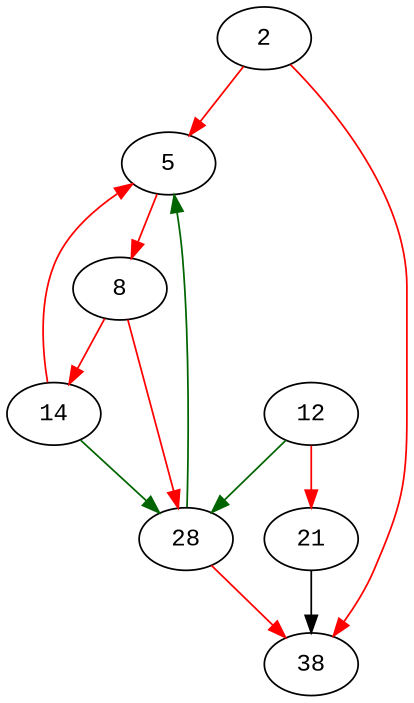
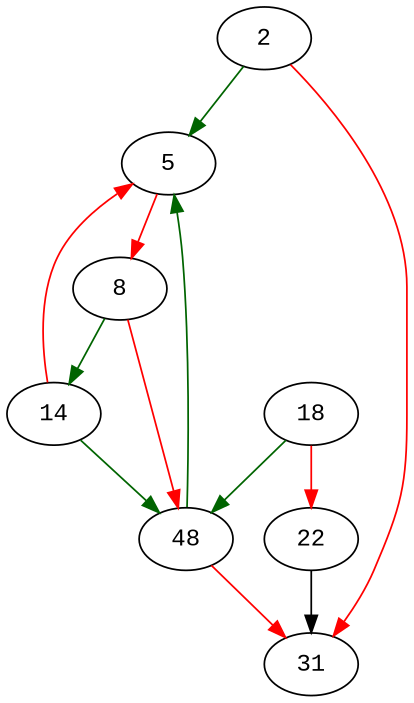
edge "2" -> "5": color red -> darkgreen
edge "8" -> "14": color red -> darkgreen
node "12": label "12" -> "18"
node "28": label "28" -> "48"
node "21": label "21" -> "22"
node "38": label "38" -> "31"
